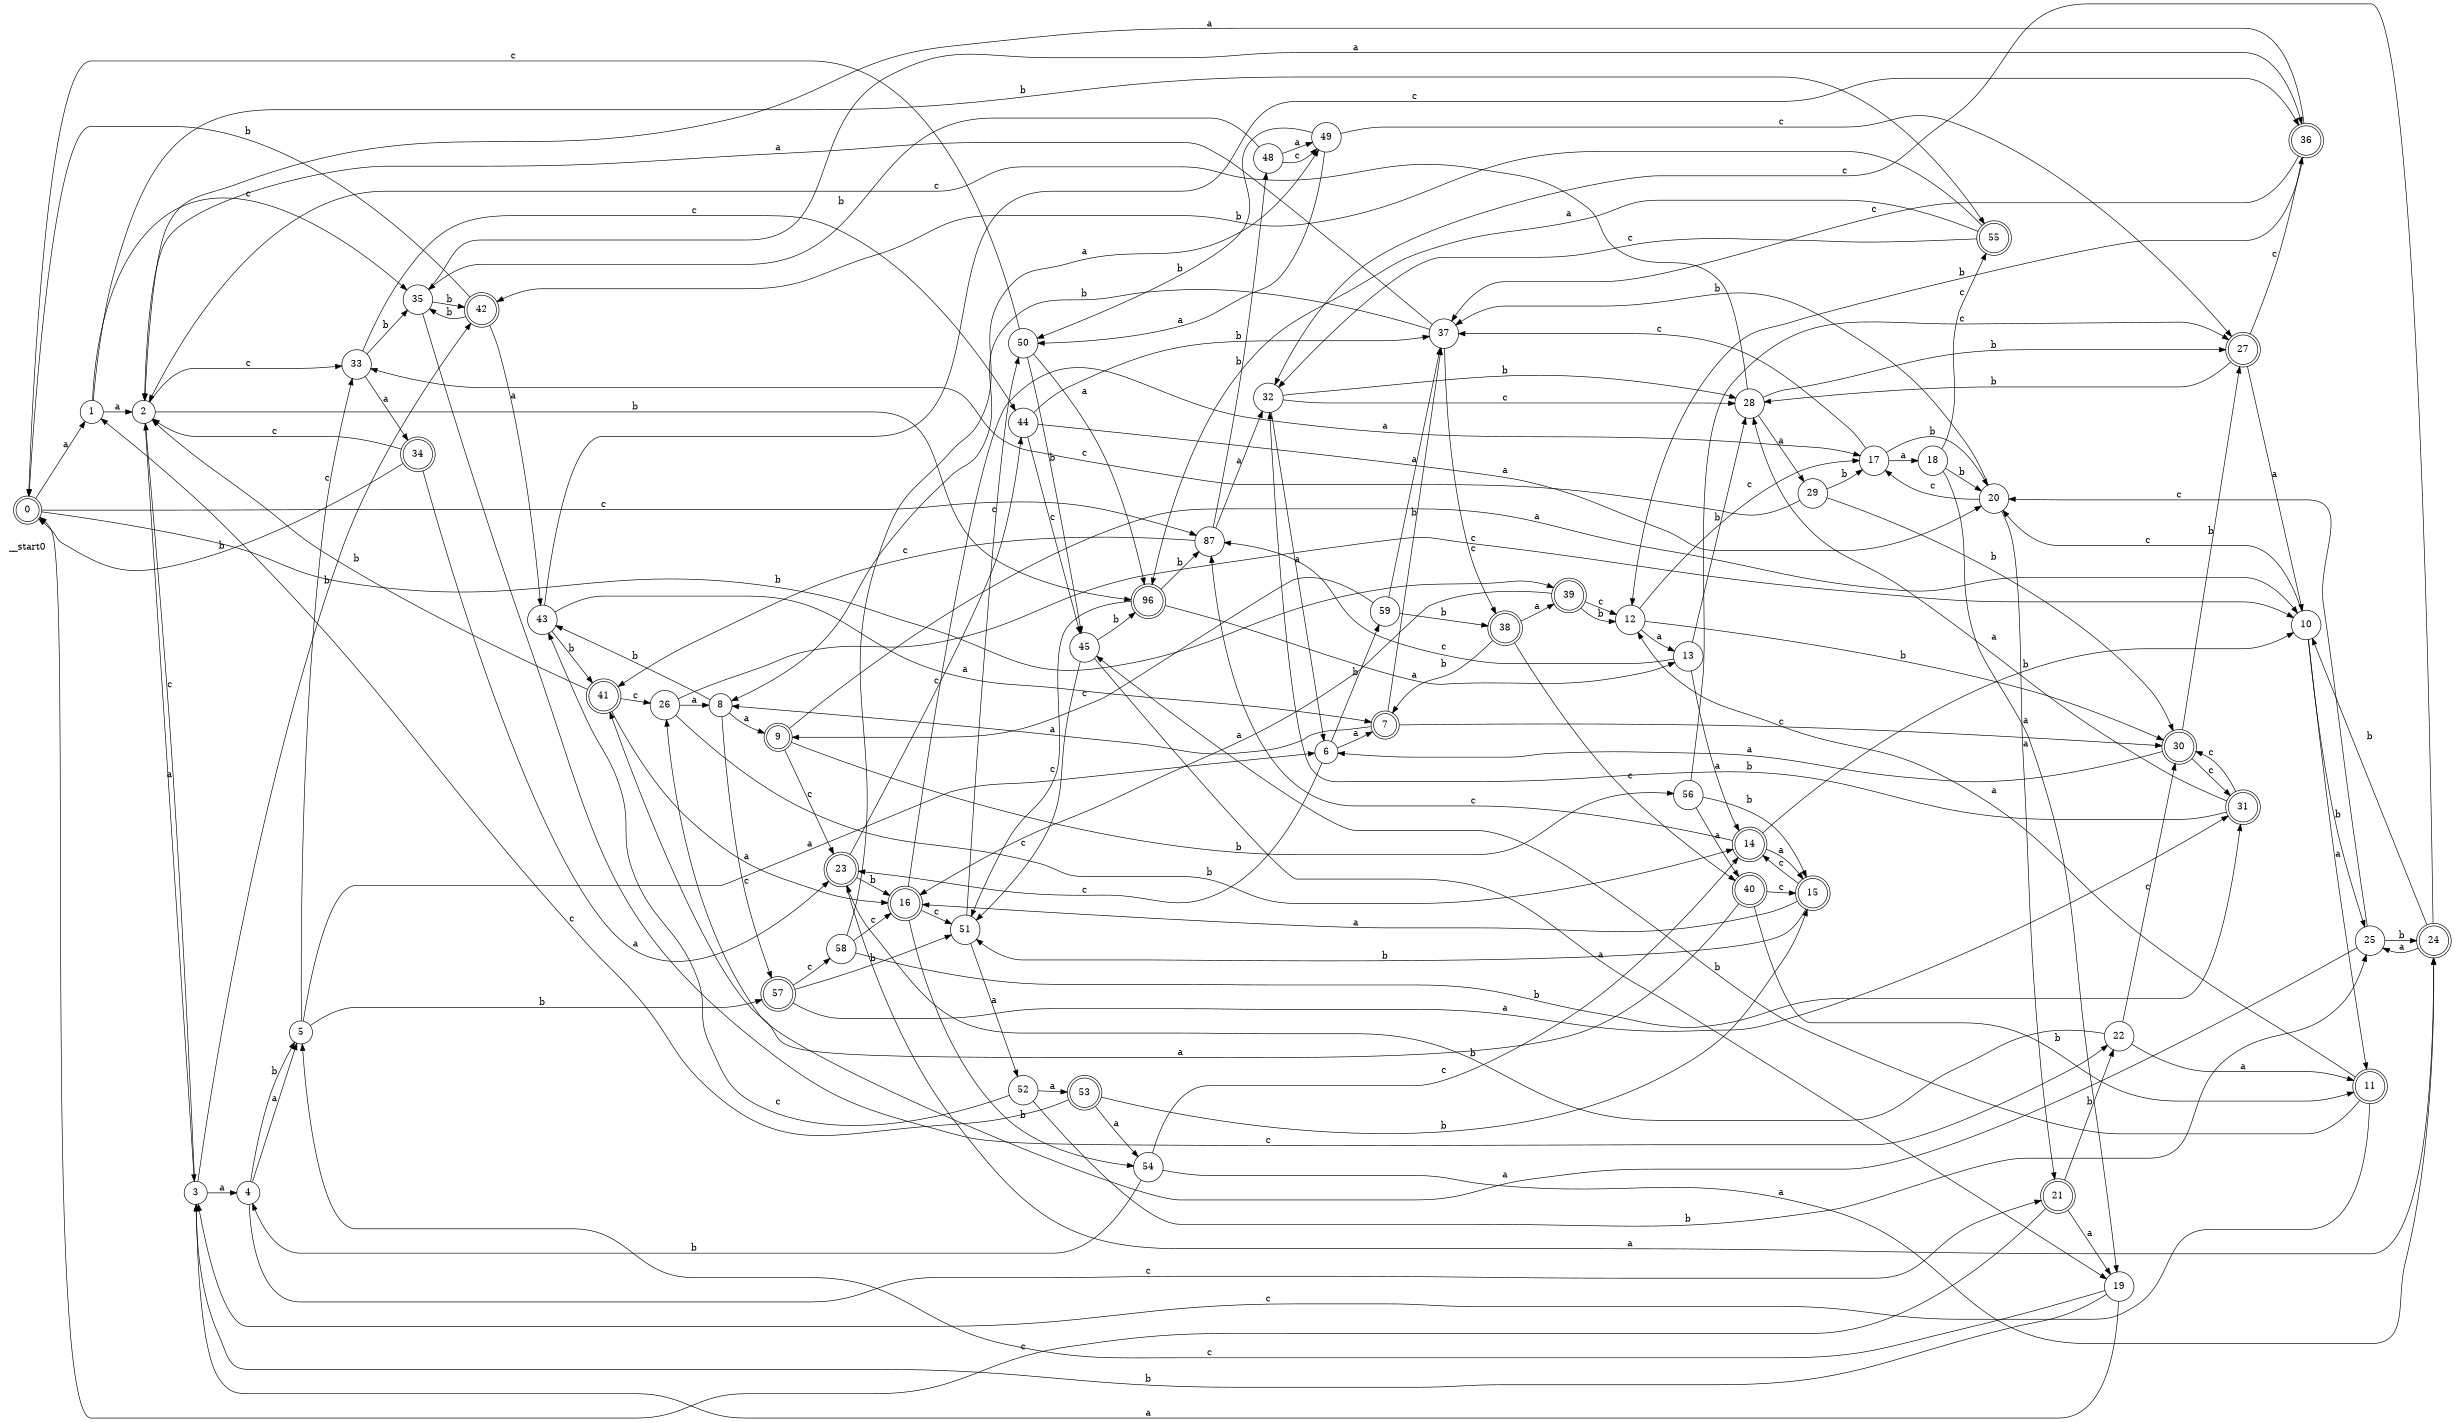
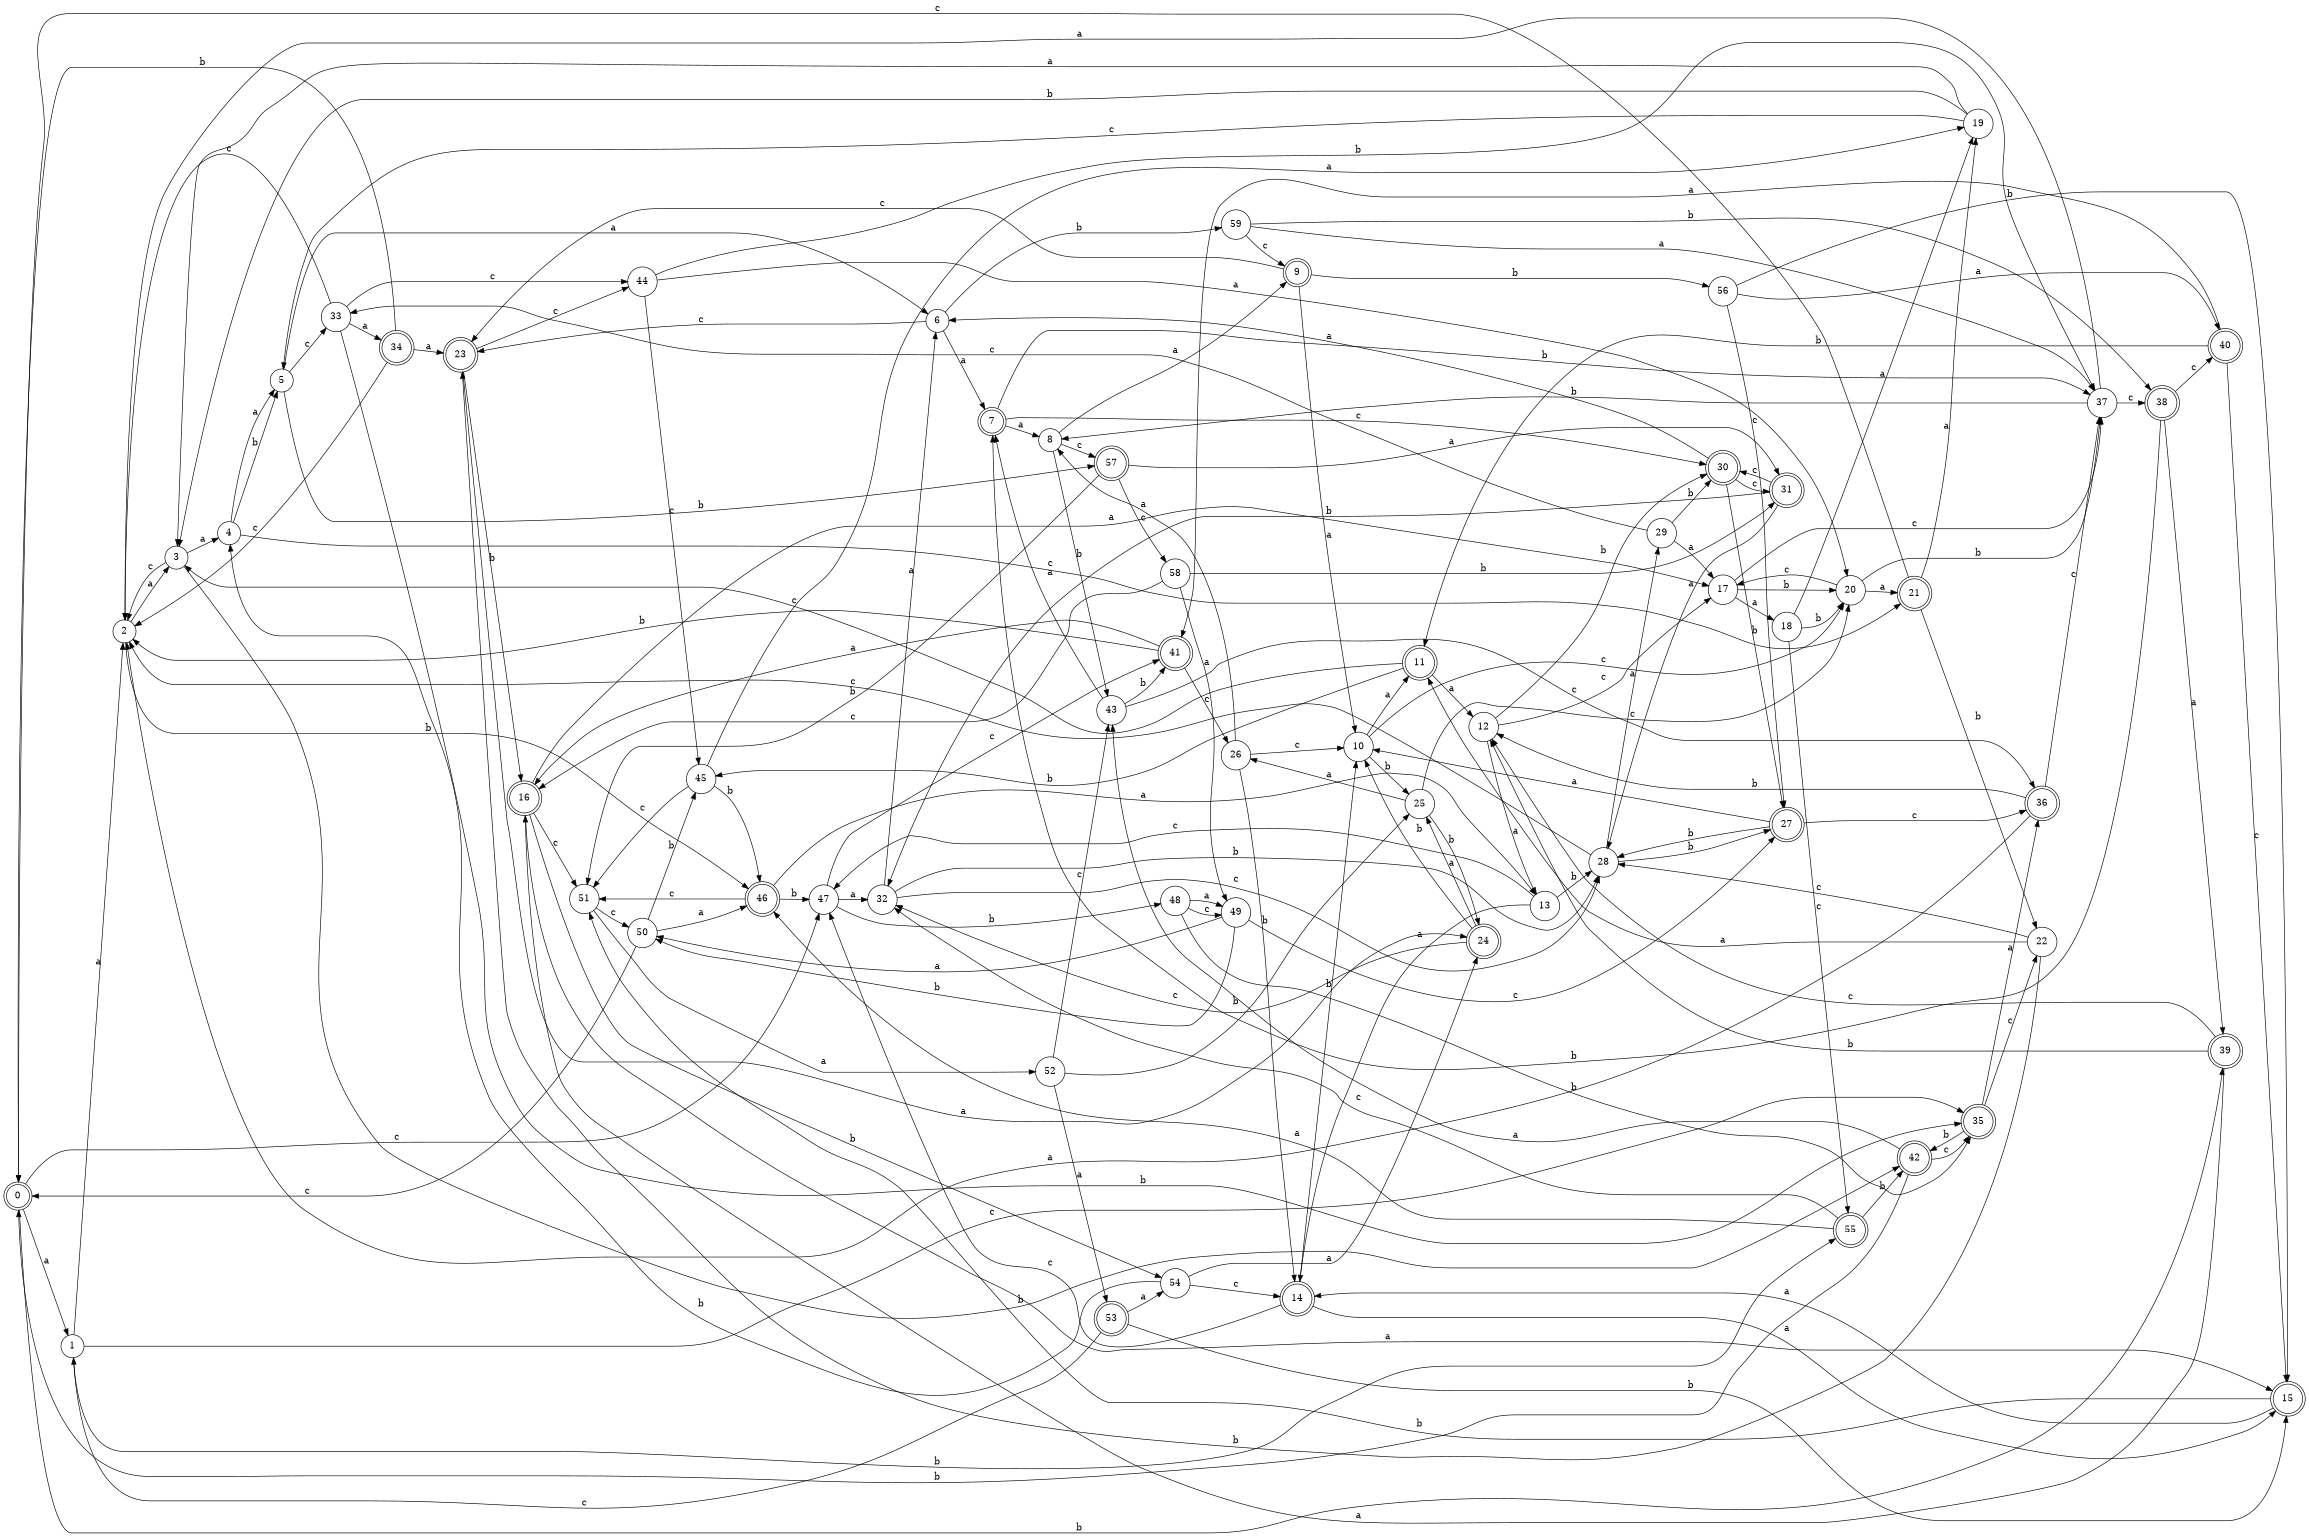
node "35": shape circle -> doublecircle
edge "42" -> "35": label "b" -> "c"
edge "2" -> "33": reversed
edge "29" -> "17": label "b" -> "a"
node "87": label "87" -> "47"
node "__start0": removed
node "96": label "96" -> "46"
edge "15" -> "14": label "c" -> "a"
edge "22" -> "30": now "22" -> "28"
edge "15" -> "16": reversed
